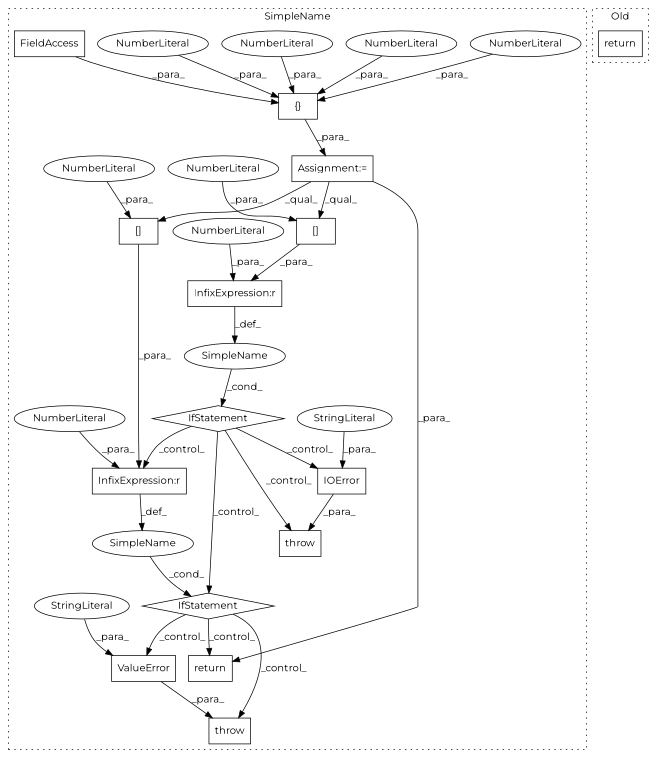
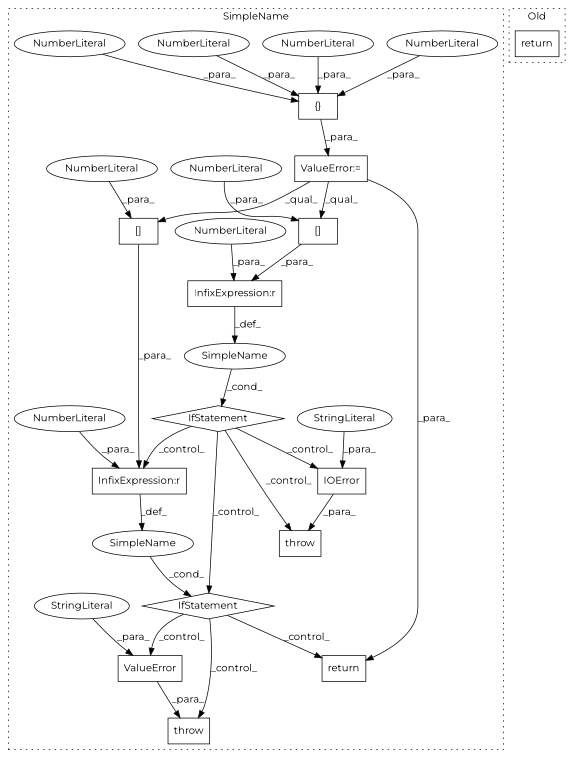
node "FieldAccess": removed
node "Assignment:=": label "Assignment:=" -> "ValueError:="
